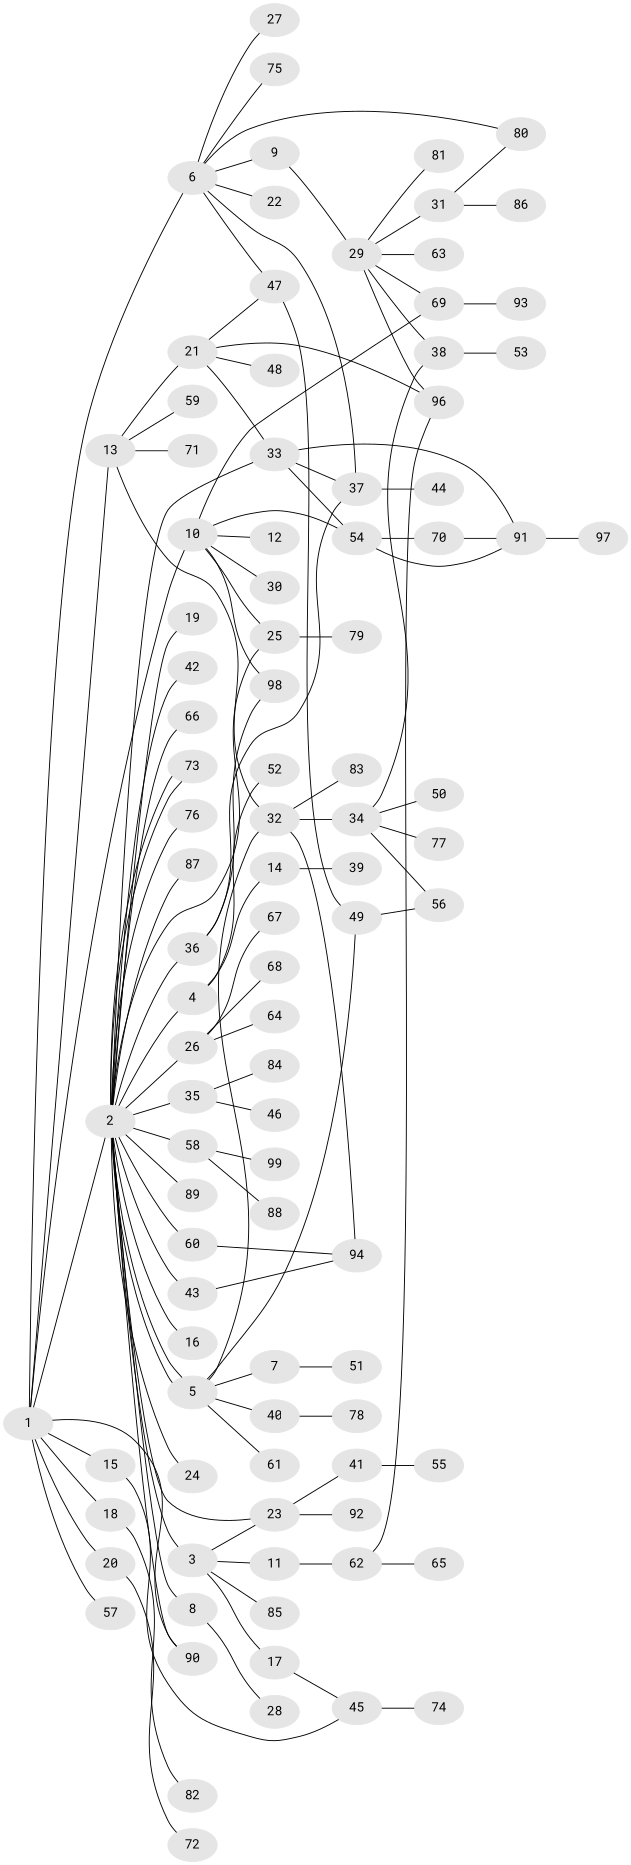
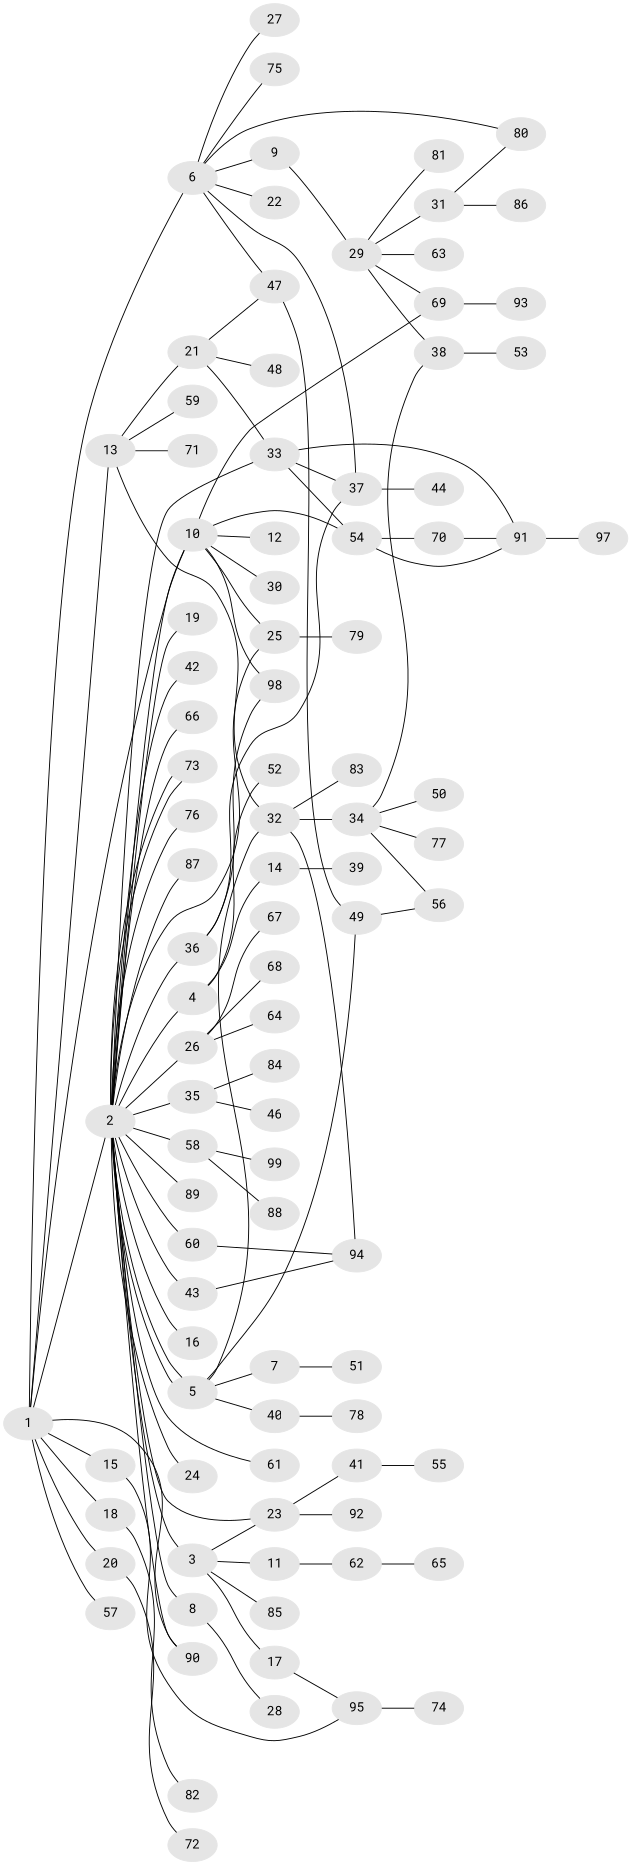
node "96": removed
edge "10" -- "2": added
edge "5" -- "61": now "2" -- "61"
node "45": label "45" -> "95"
